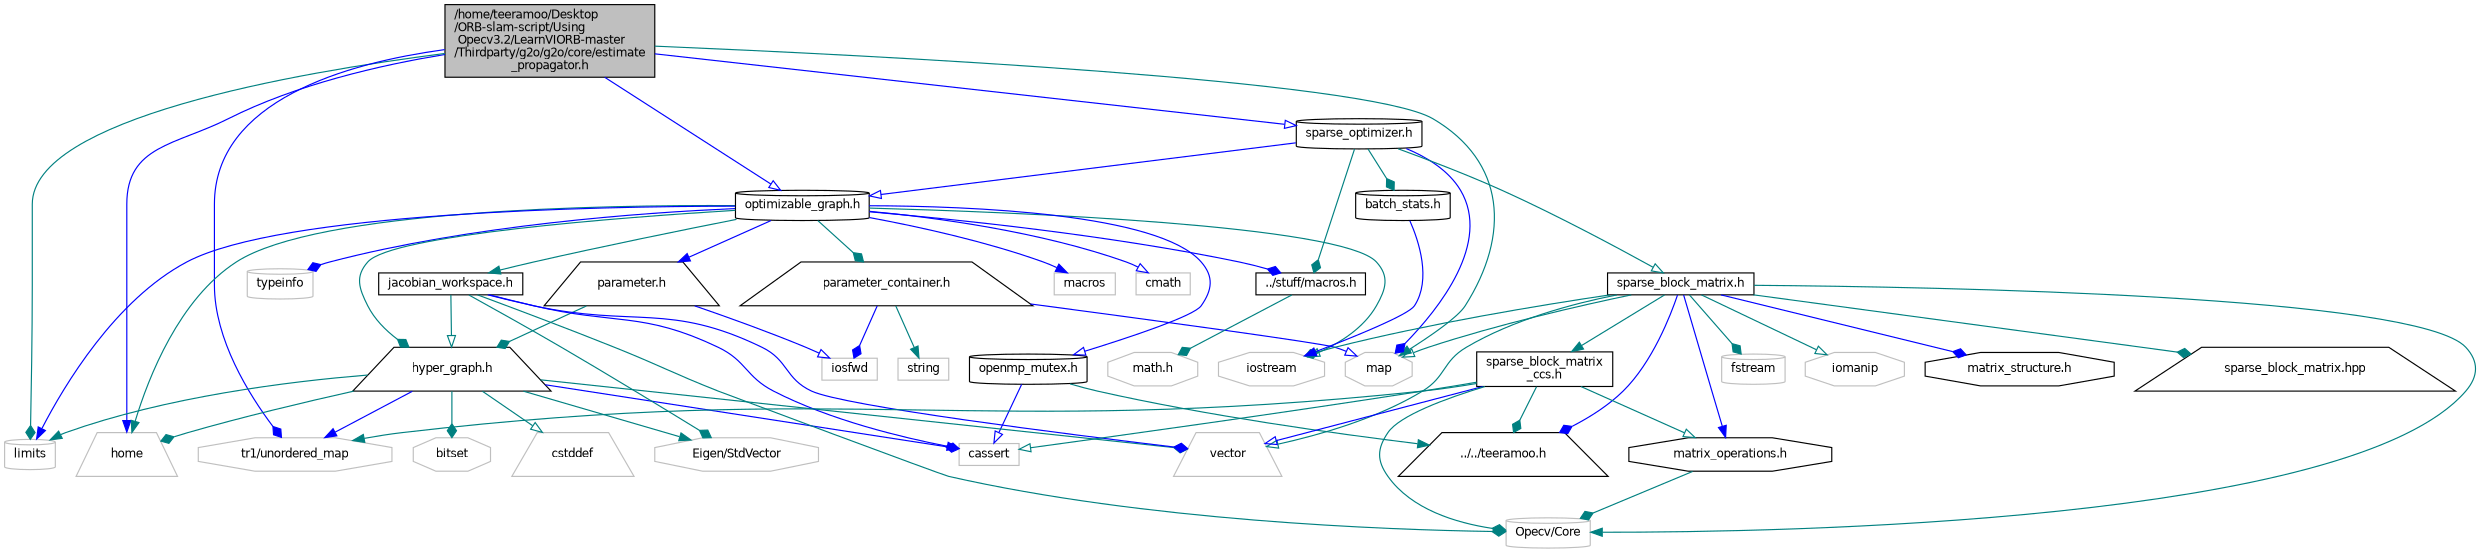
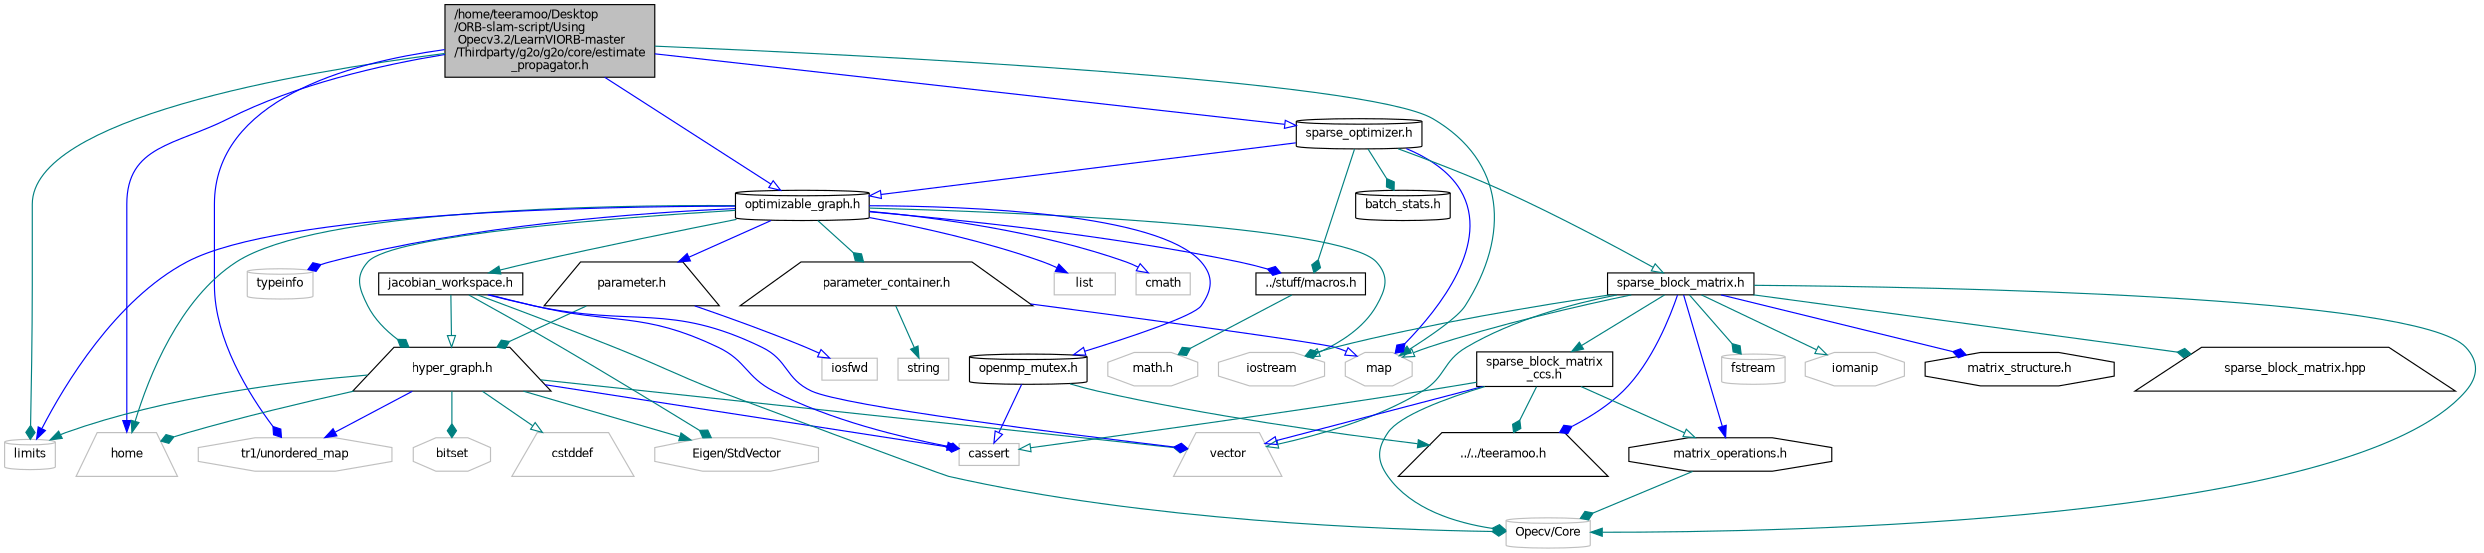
node "macros": label "macros" -> "list"
edge "batch_stats.h" -> "iostream": removed
edge "parameter_container.h" -> "iosfwd": removed
edge "sparse_block_matrix _ccs.h" -> "tr1/unordered_map": removed
